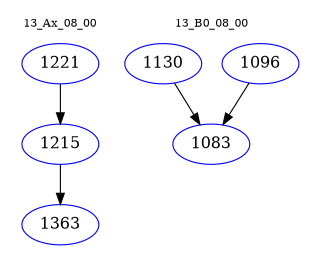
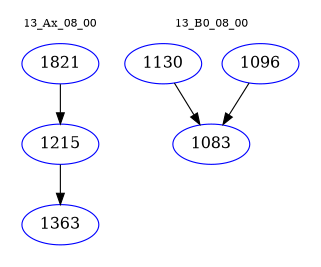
node "1221": label "1221" -> "1821"
